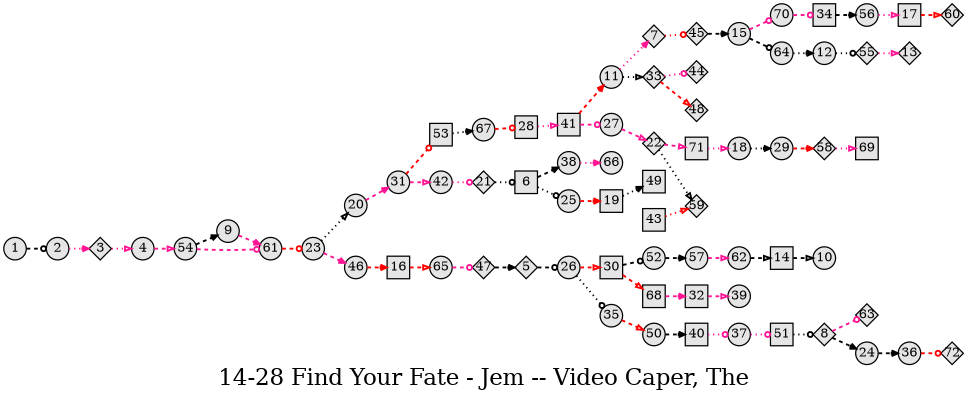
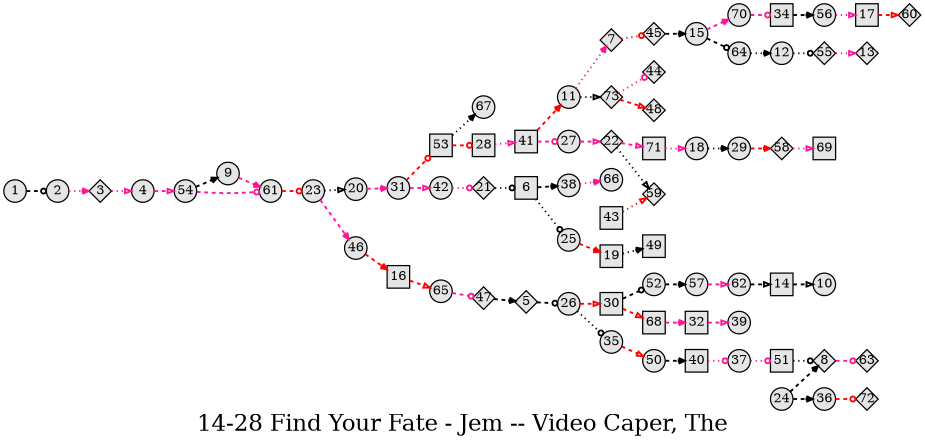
edge "15" -> "70": arrowhead odot -> vee
node "33": label "33" -> "73"
edge "67" -> "28": now "53" -> "28"
edge "8" -> "24": reversed
